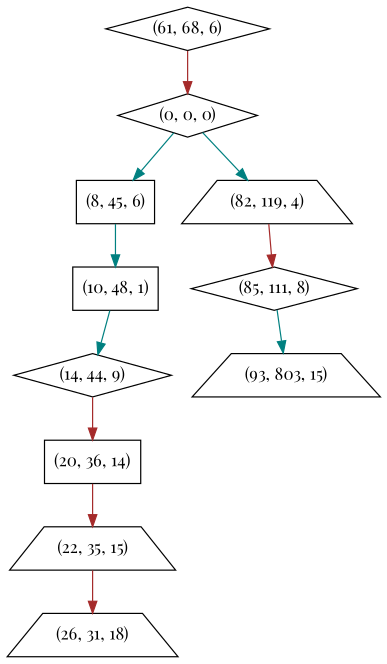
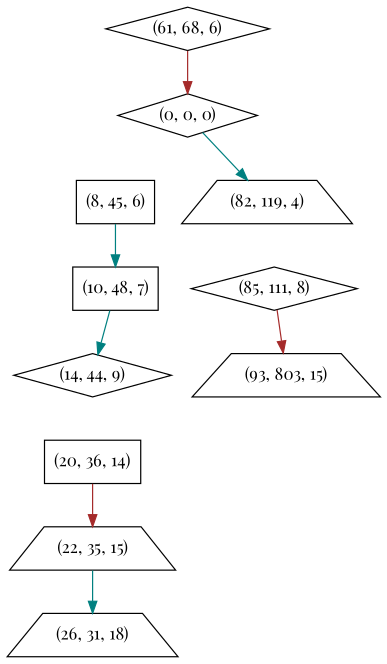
edge "(0, 0, 0)" -> "(8, 45, 6)": removed
edge "(82, 119, 4)" -> "(85, 111, 8)": removed
node "(10, 48, 1)": label "(10, 48, 1)" -> "(10, 48, 7)"
edge "(85, 111, 8)" -> "(93, 803, 15)": color teal -> brown
edge "(14, 44, 9)" -> "(20, 36, 14)": removed
edge "(22, 35, 15)" -> "(26, 31, 18)": color brown -> teal
